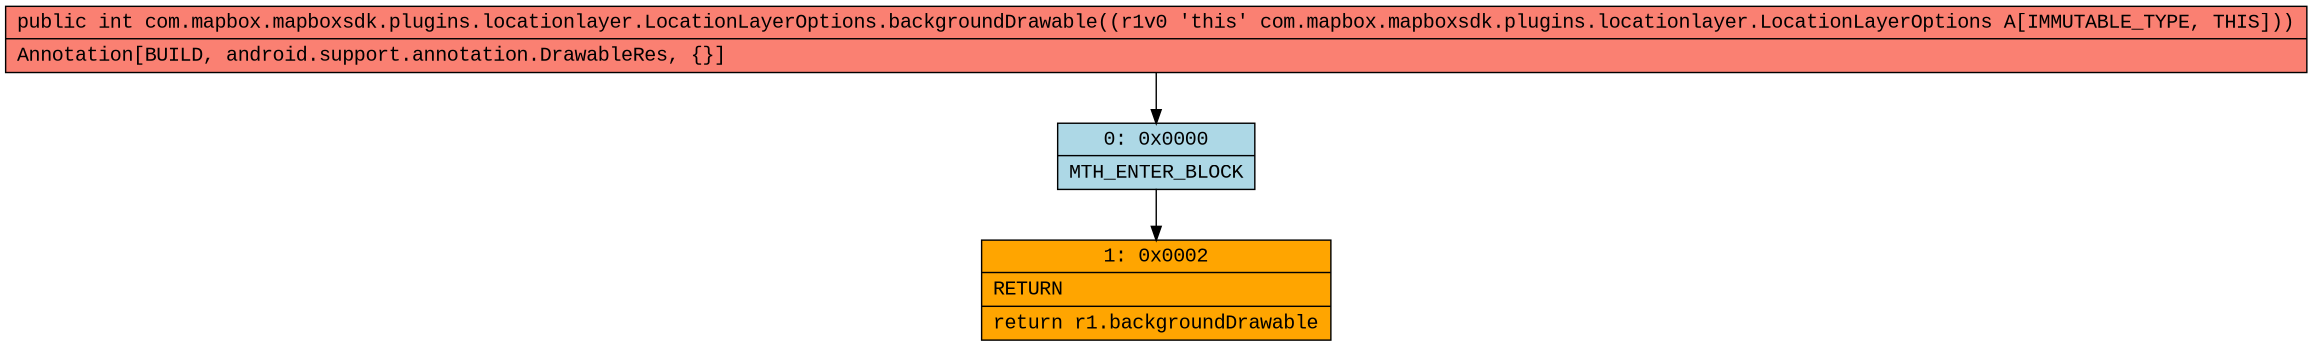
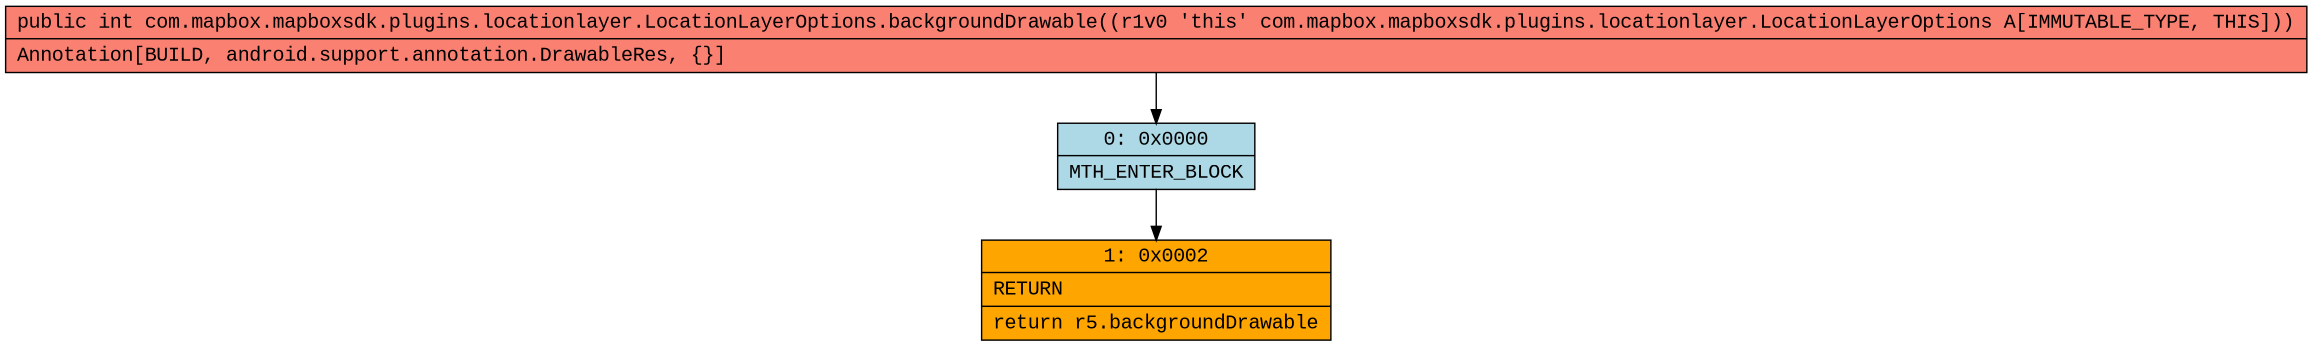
node "1: 0x0002": text "return r1.backgroundDrawable" -> "return r5.backgroundDrawable"
